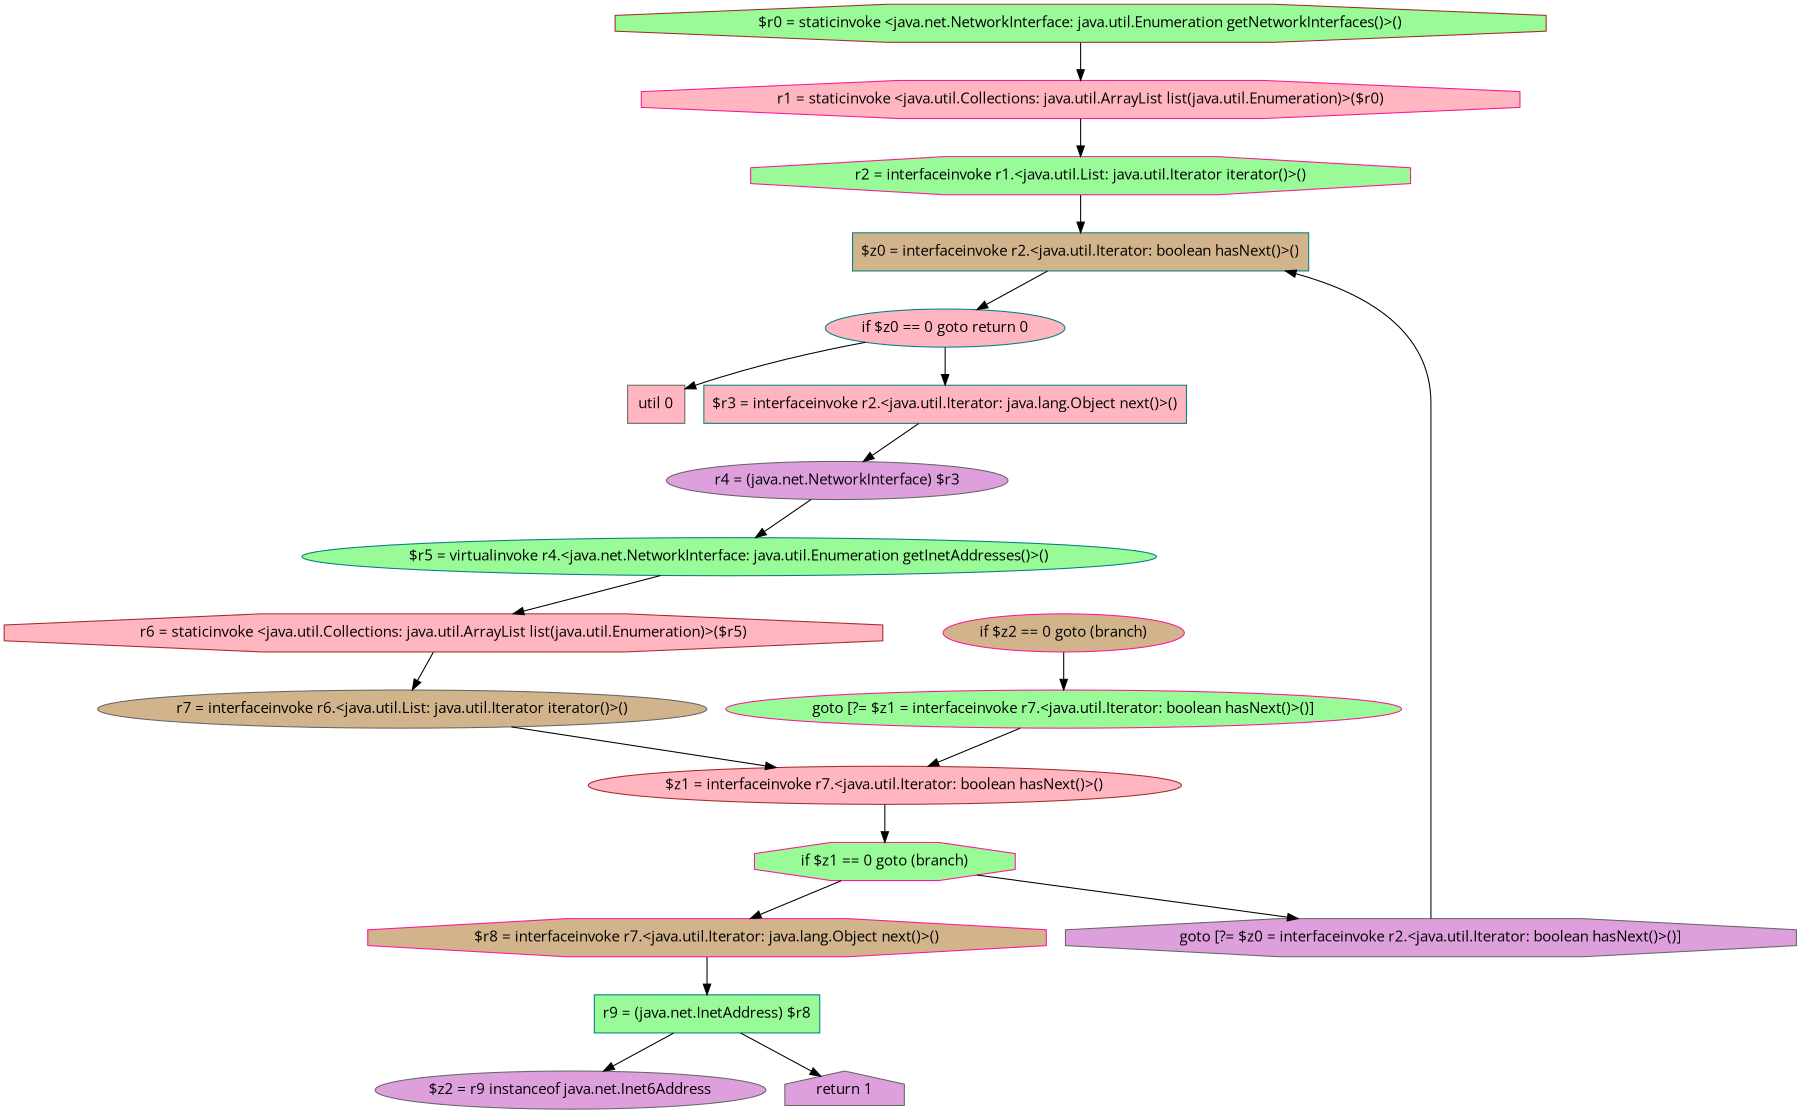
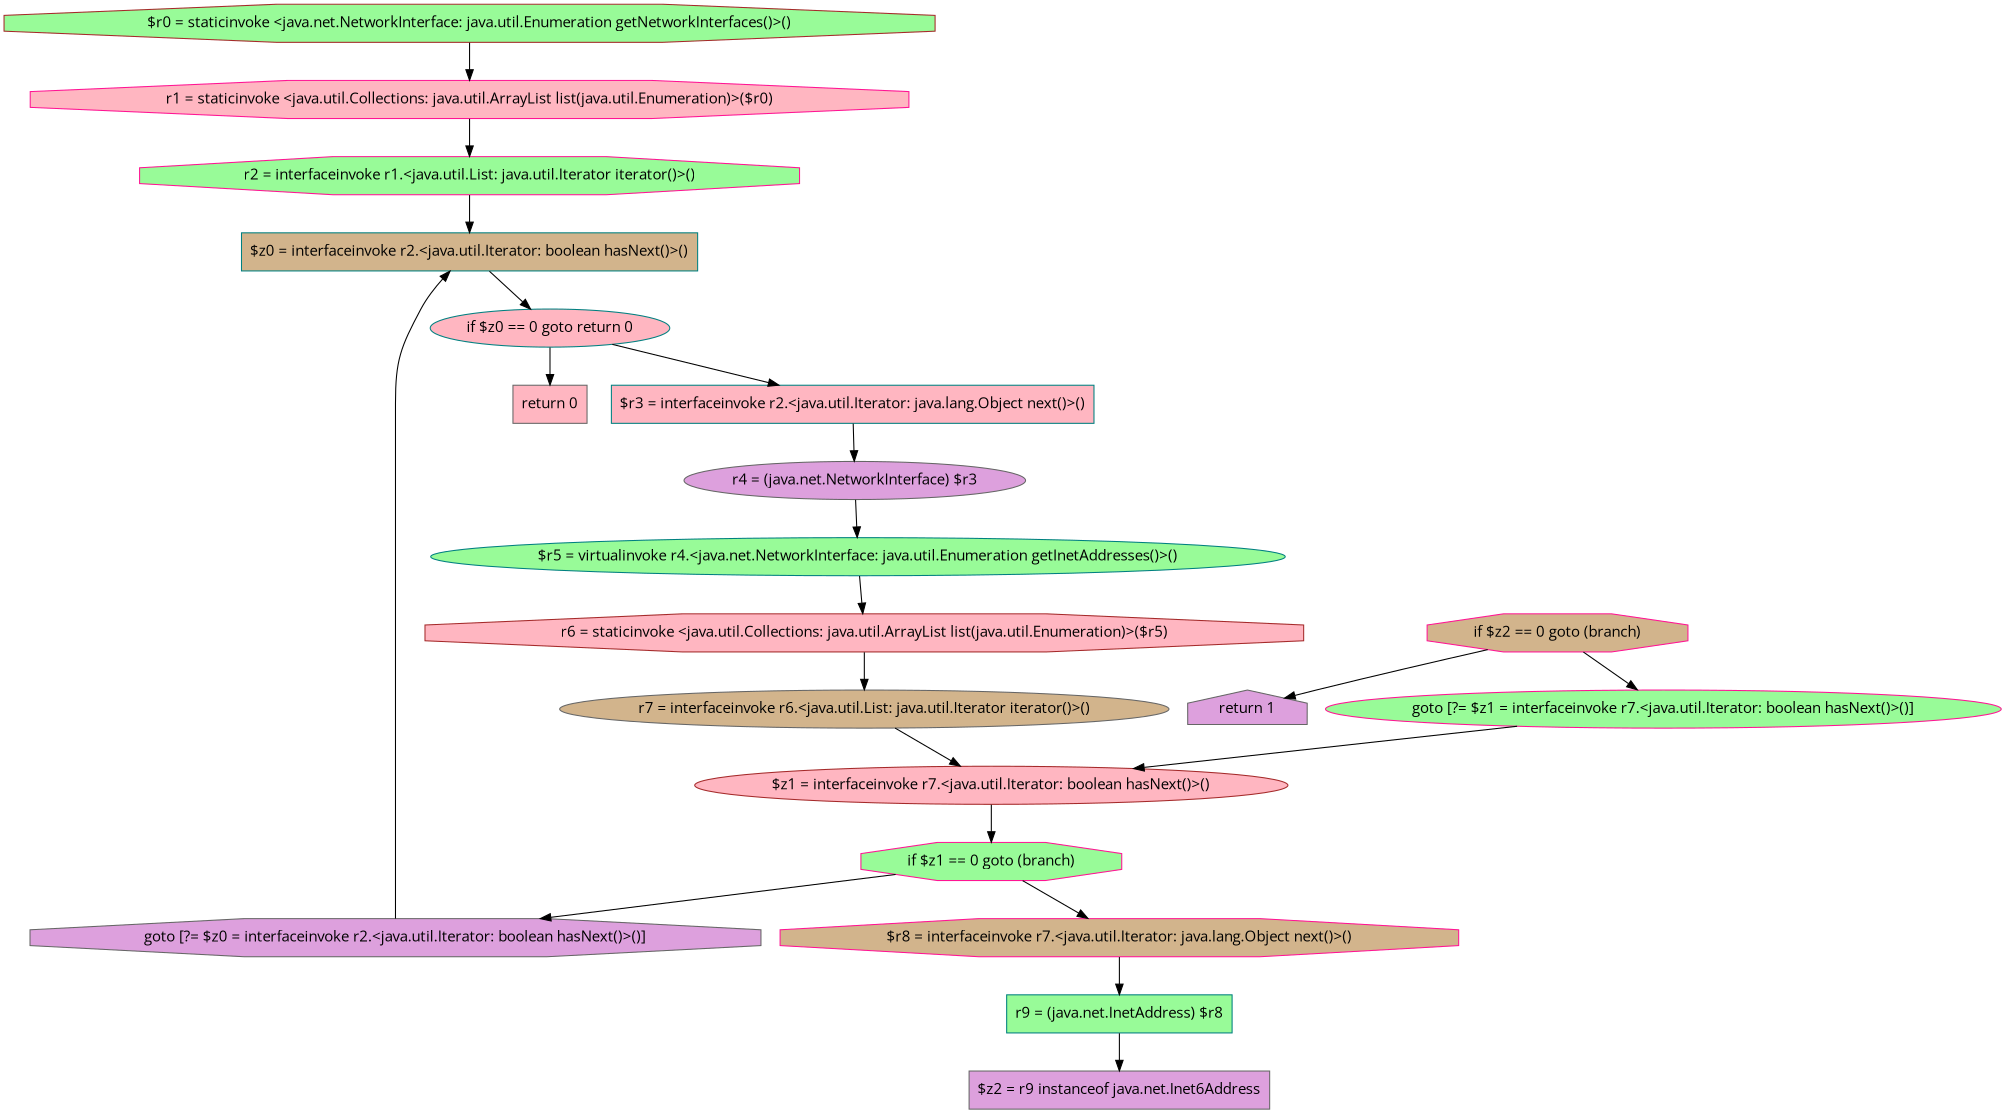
node "util 0": label "util 0" -> "return 0"
node "if $z2 == 0 goto (branch)": shape ellipse -> octagon
edge "r9 = (java.net.InetAddress) $r8" -> "return 1": now "if $z2 == 0 goto (branch)" -> "return 1"
node "$z2 = r9 instanceof java.net.Inet6Address": shape ellipse -> box
